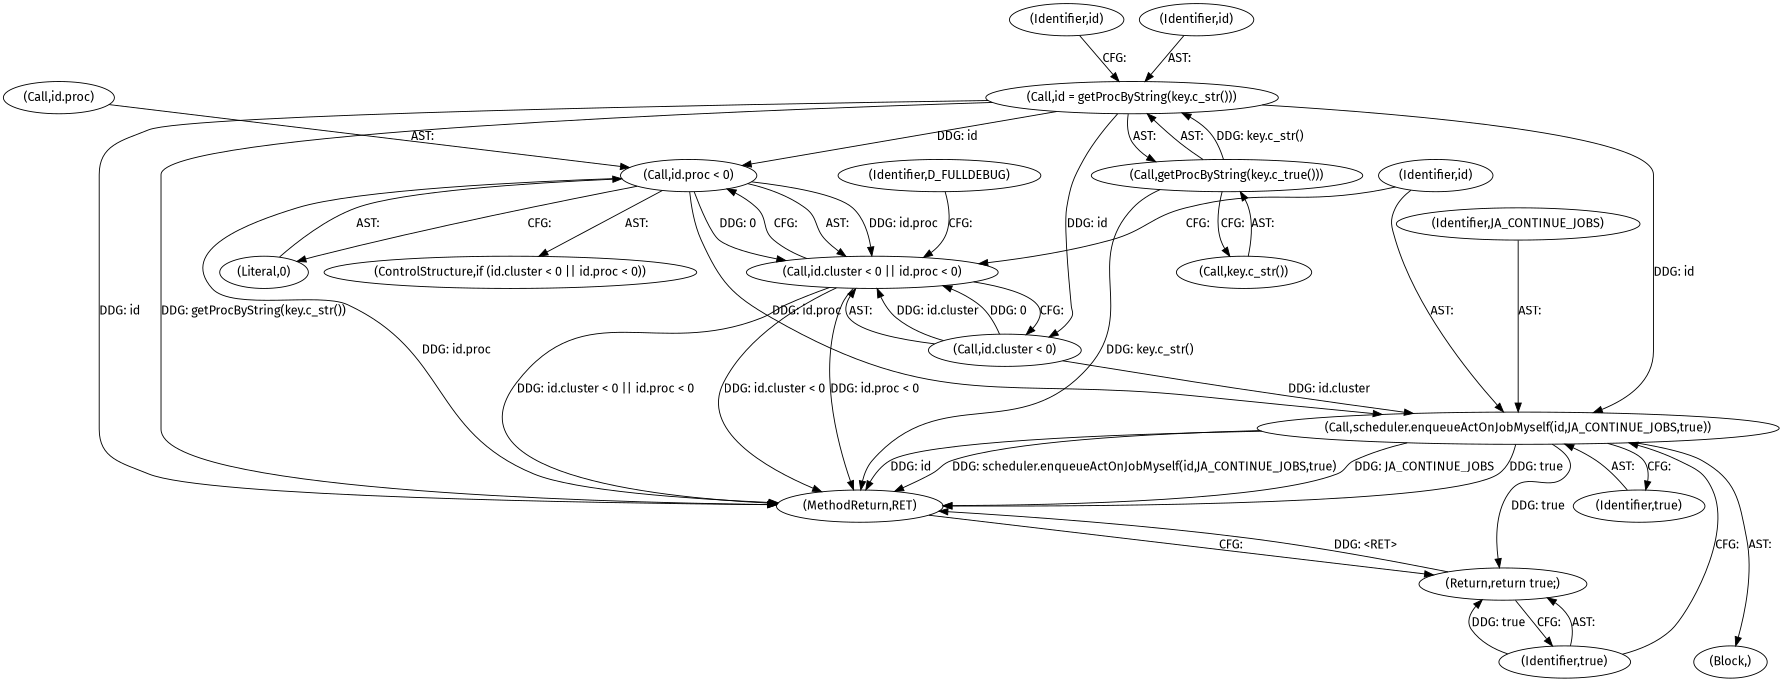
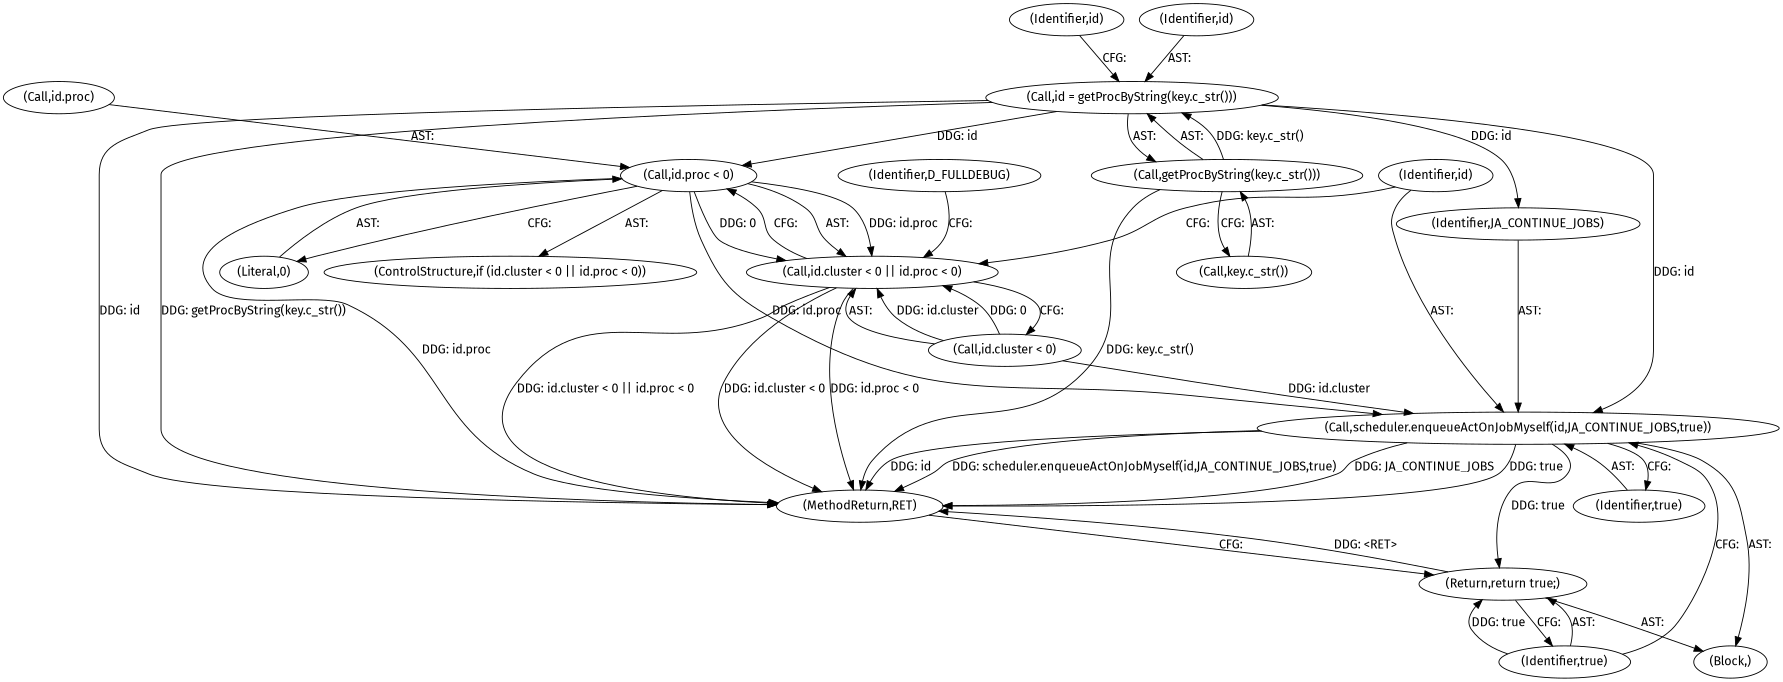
node "(Call,getProcByString(key.c_true()))": label "(Call,getProcByString(key.c_true()))" -> "(Call,getProcByString(key.c_str()))"
edge "(Call,id = getProcByString(key.c_str()))" -> "(Call,id.cluster < 0)": now "(Call,id = getProcByString(key.c_str()))" -> "(Identifier,JA_CONTINUE_JOBS)"
edge "(Return,return true;)" -> "(Block,)": added, label "AST:"
